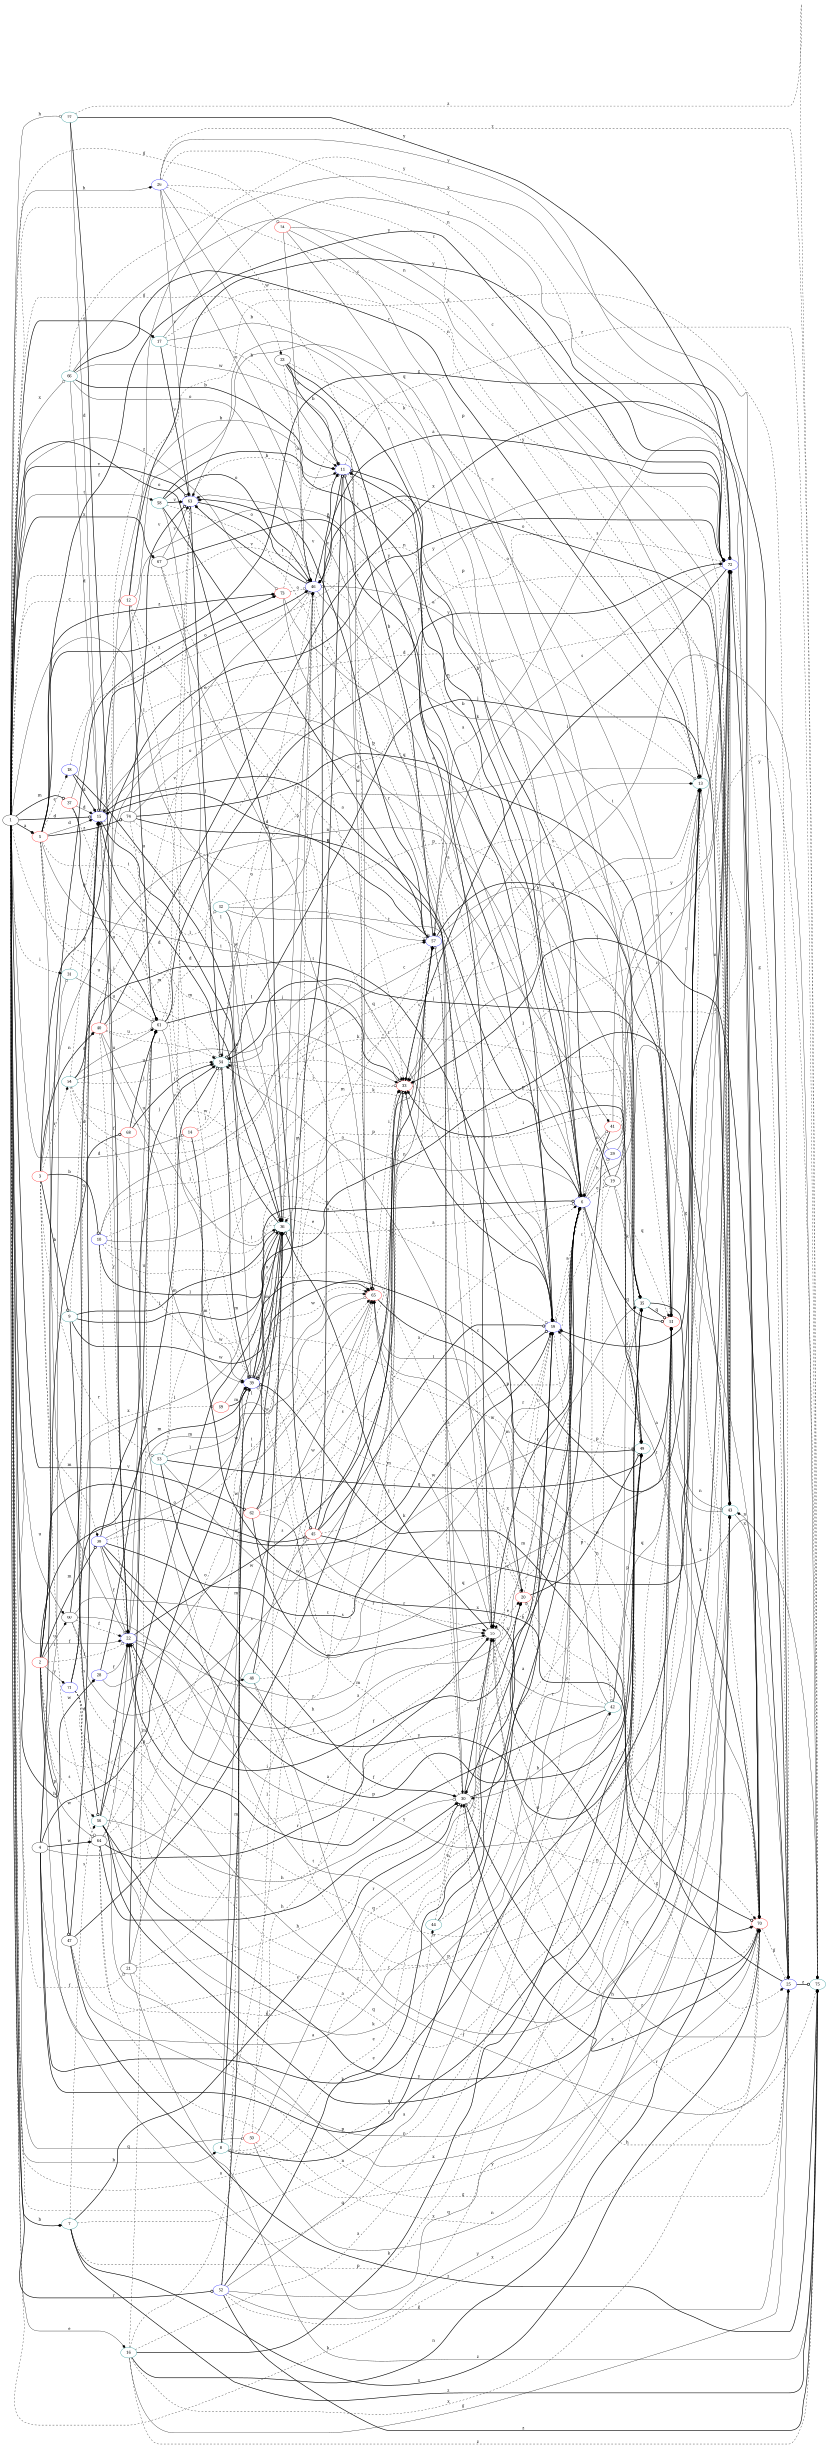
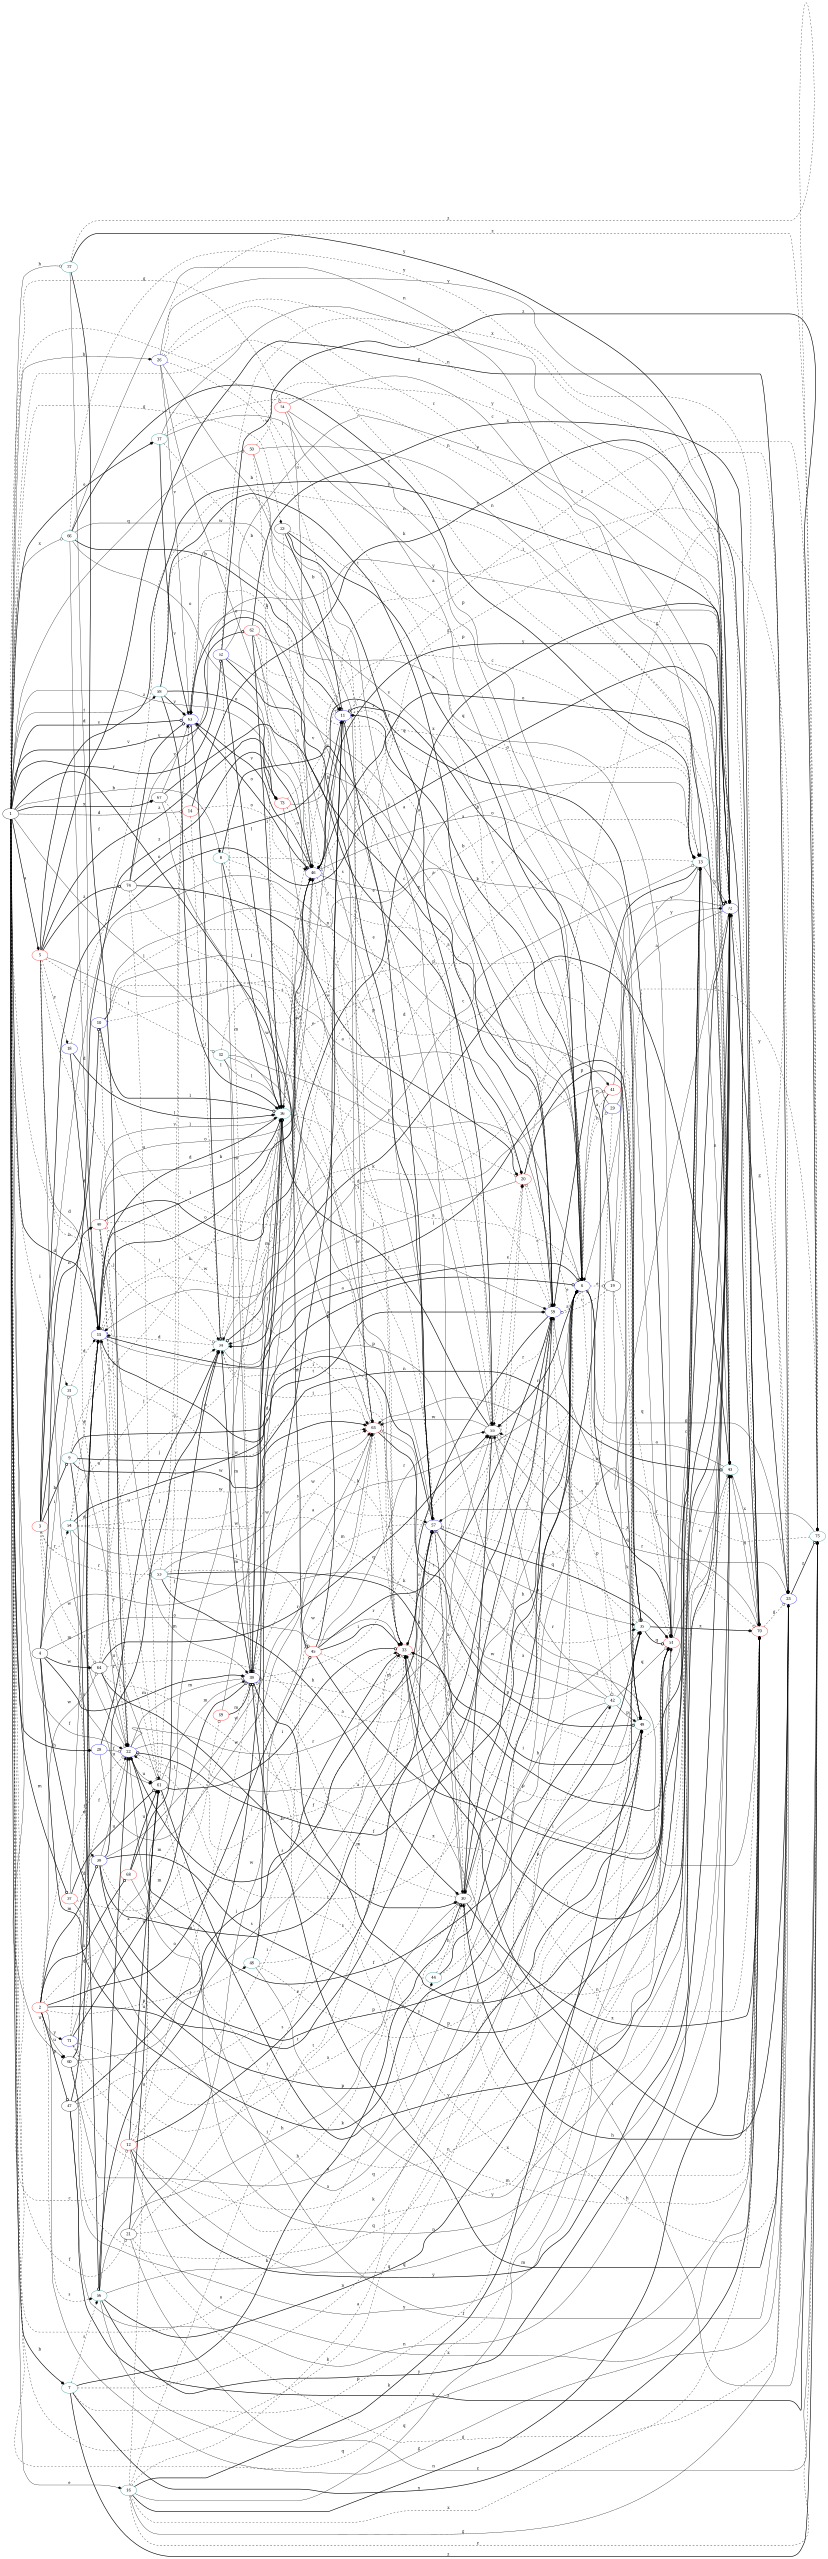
edge "58" -> "57": now "12" -> "57"
edge "58" -> "36": style solid -> bold
edge "52" -> "51": now "16" -> "51"
